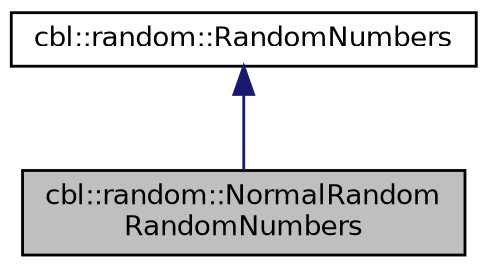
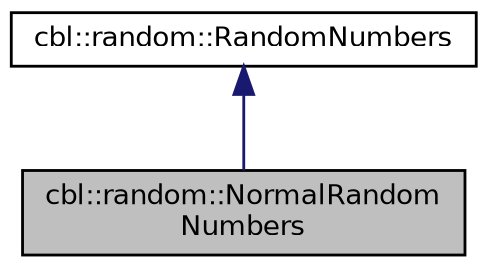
node "cbl::random::NormalRandom RandomNumbers": label "cbl::random::NormalRandom RandomNumbers" -> "cbl::random::NormalRandom Numbers"
